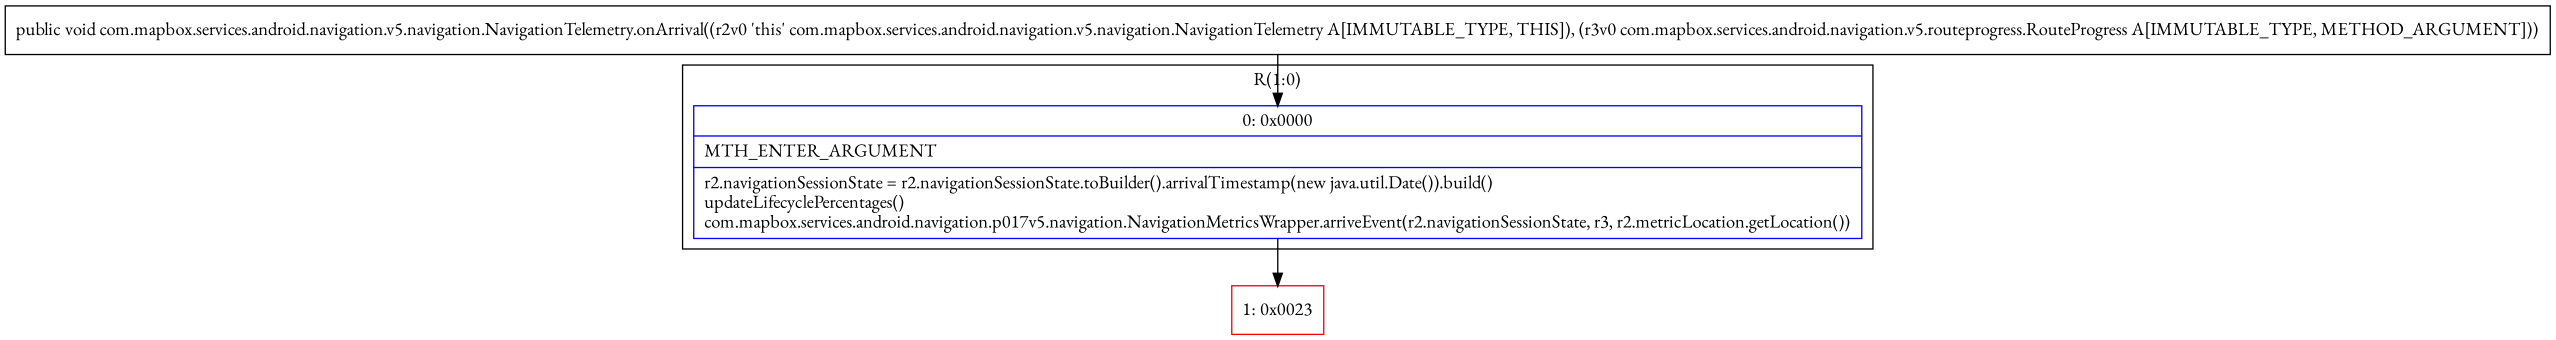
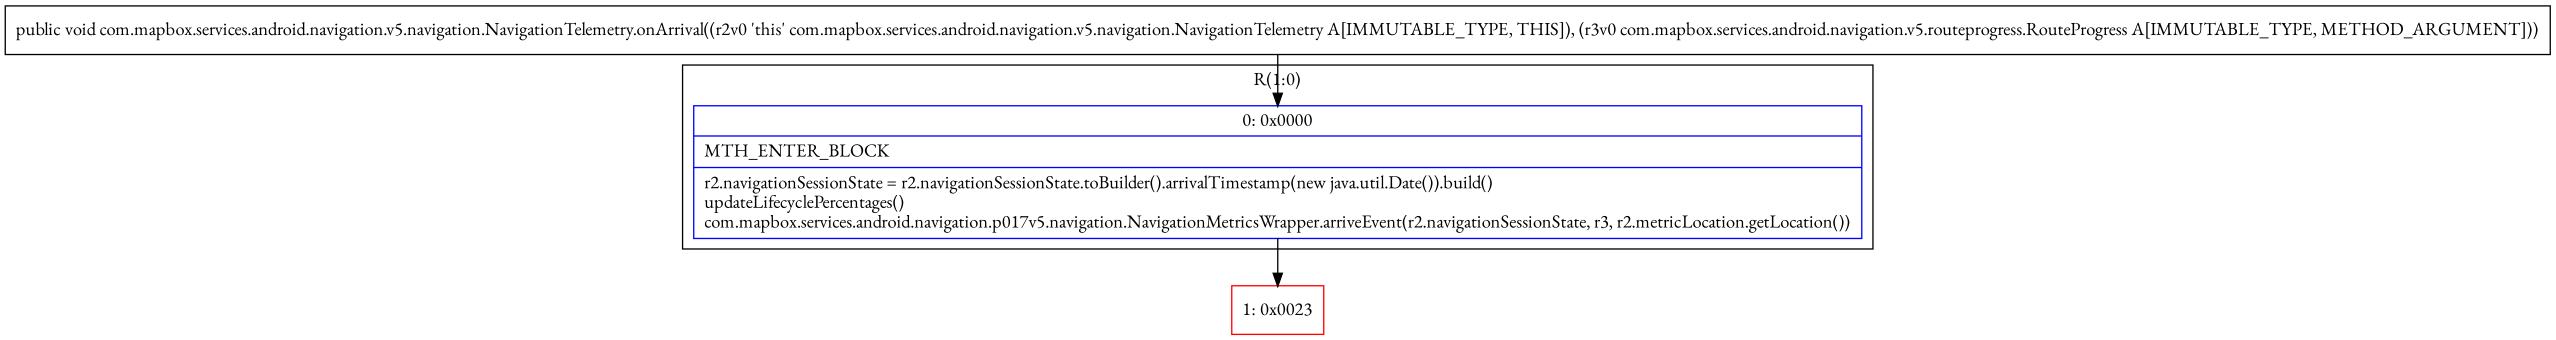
node "0: 0x0000": text "MTH_ENTER_ARGUMENT" -> "MTH_ENTER_BLOCK"
